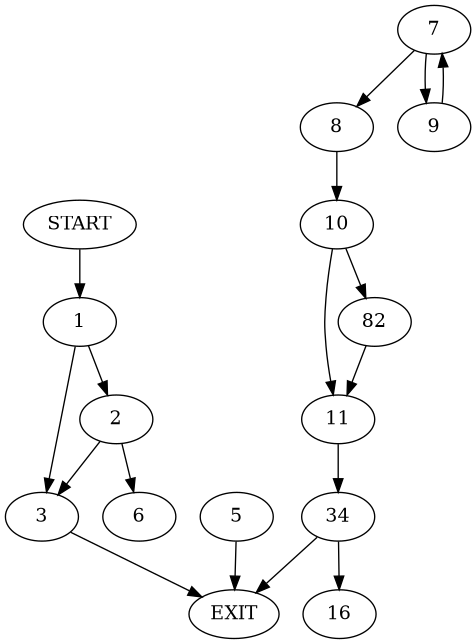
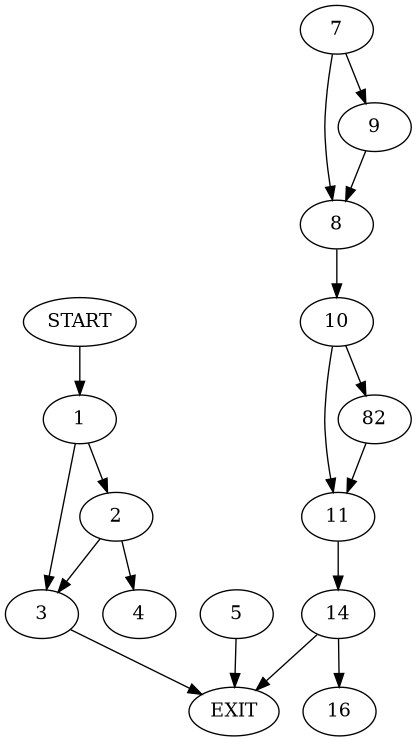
edge "9" -> "7": now "9" -> "8"
node "6": label "6" -> "4"
node "34": label "34" -> "14"
